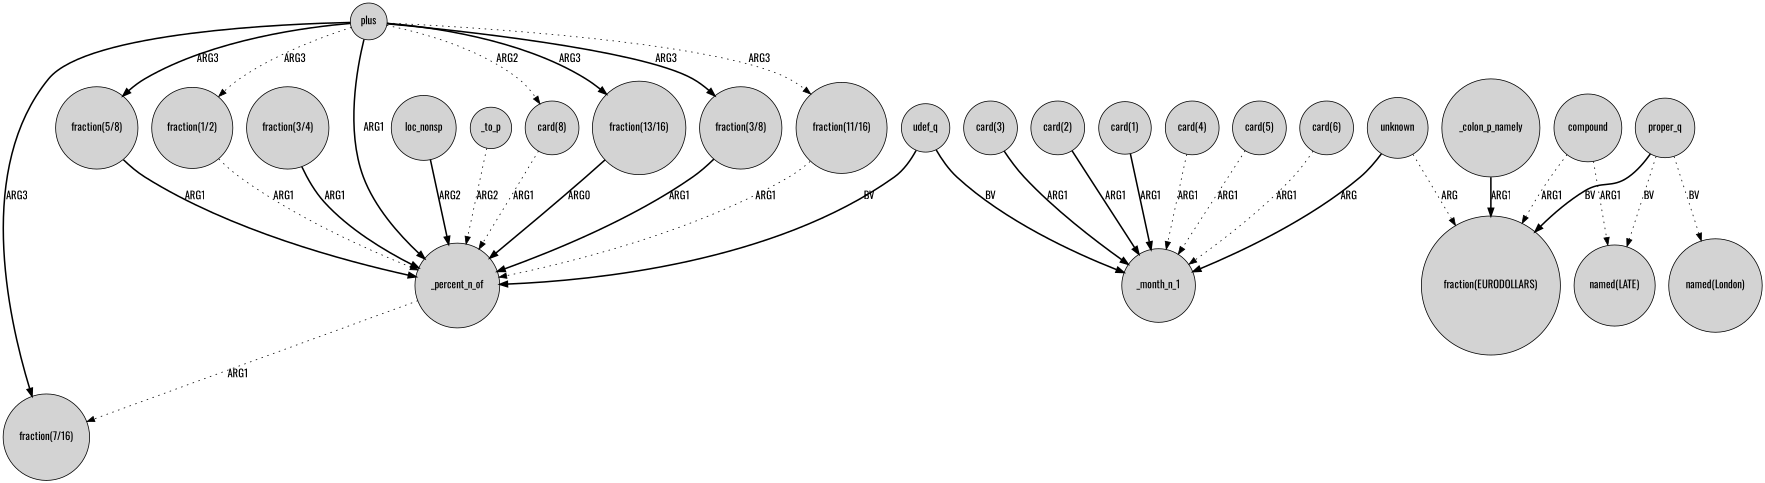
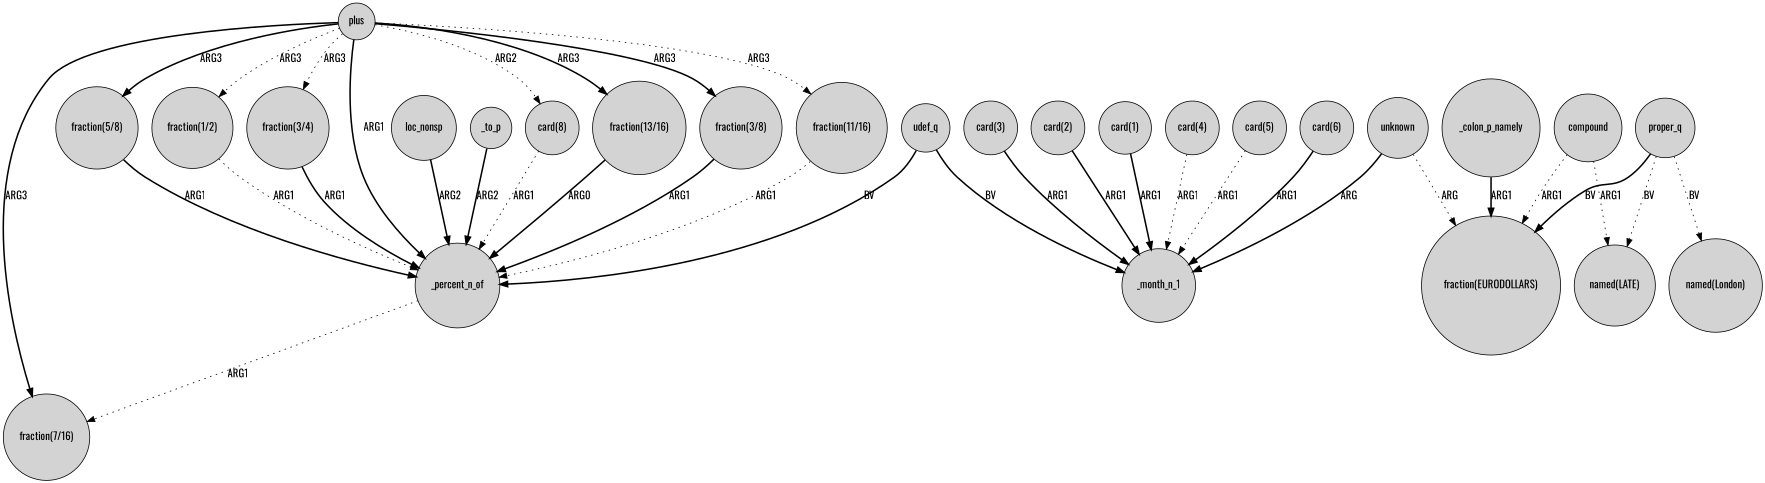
edge "plus" -> "fraction(3/4)": added, label "ARG3"
edge "_to_p" -> "_percent_n_of": style dotted -> bold
edge "card(6)" -> "_month_n_1": style dotted -> bold
